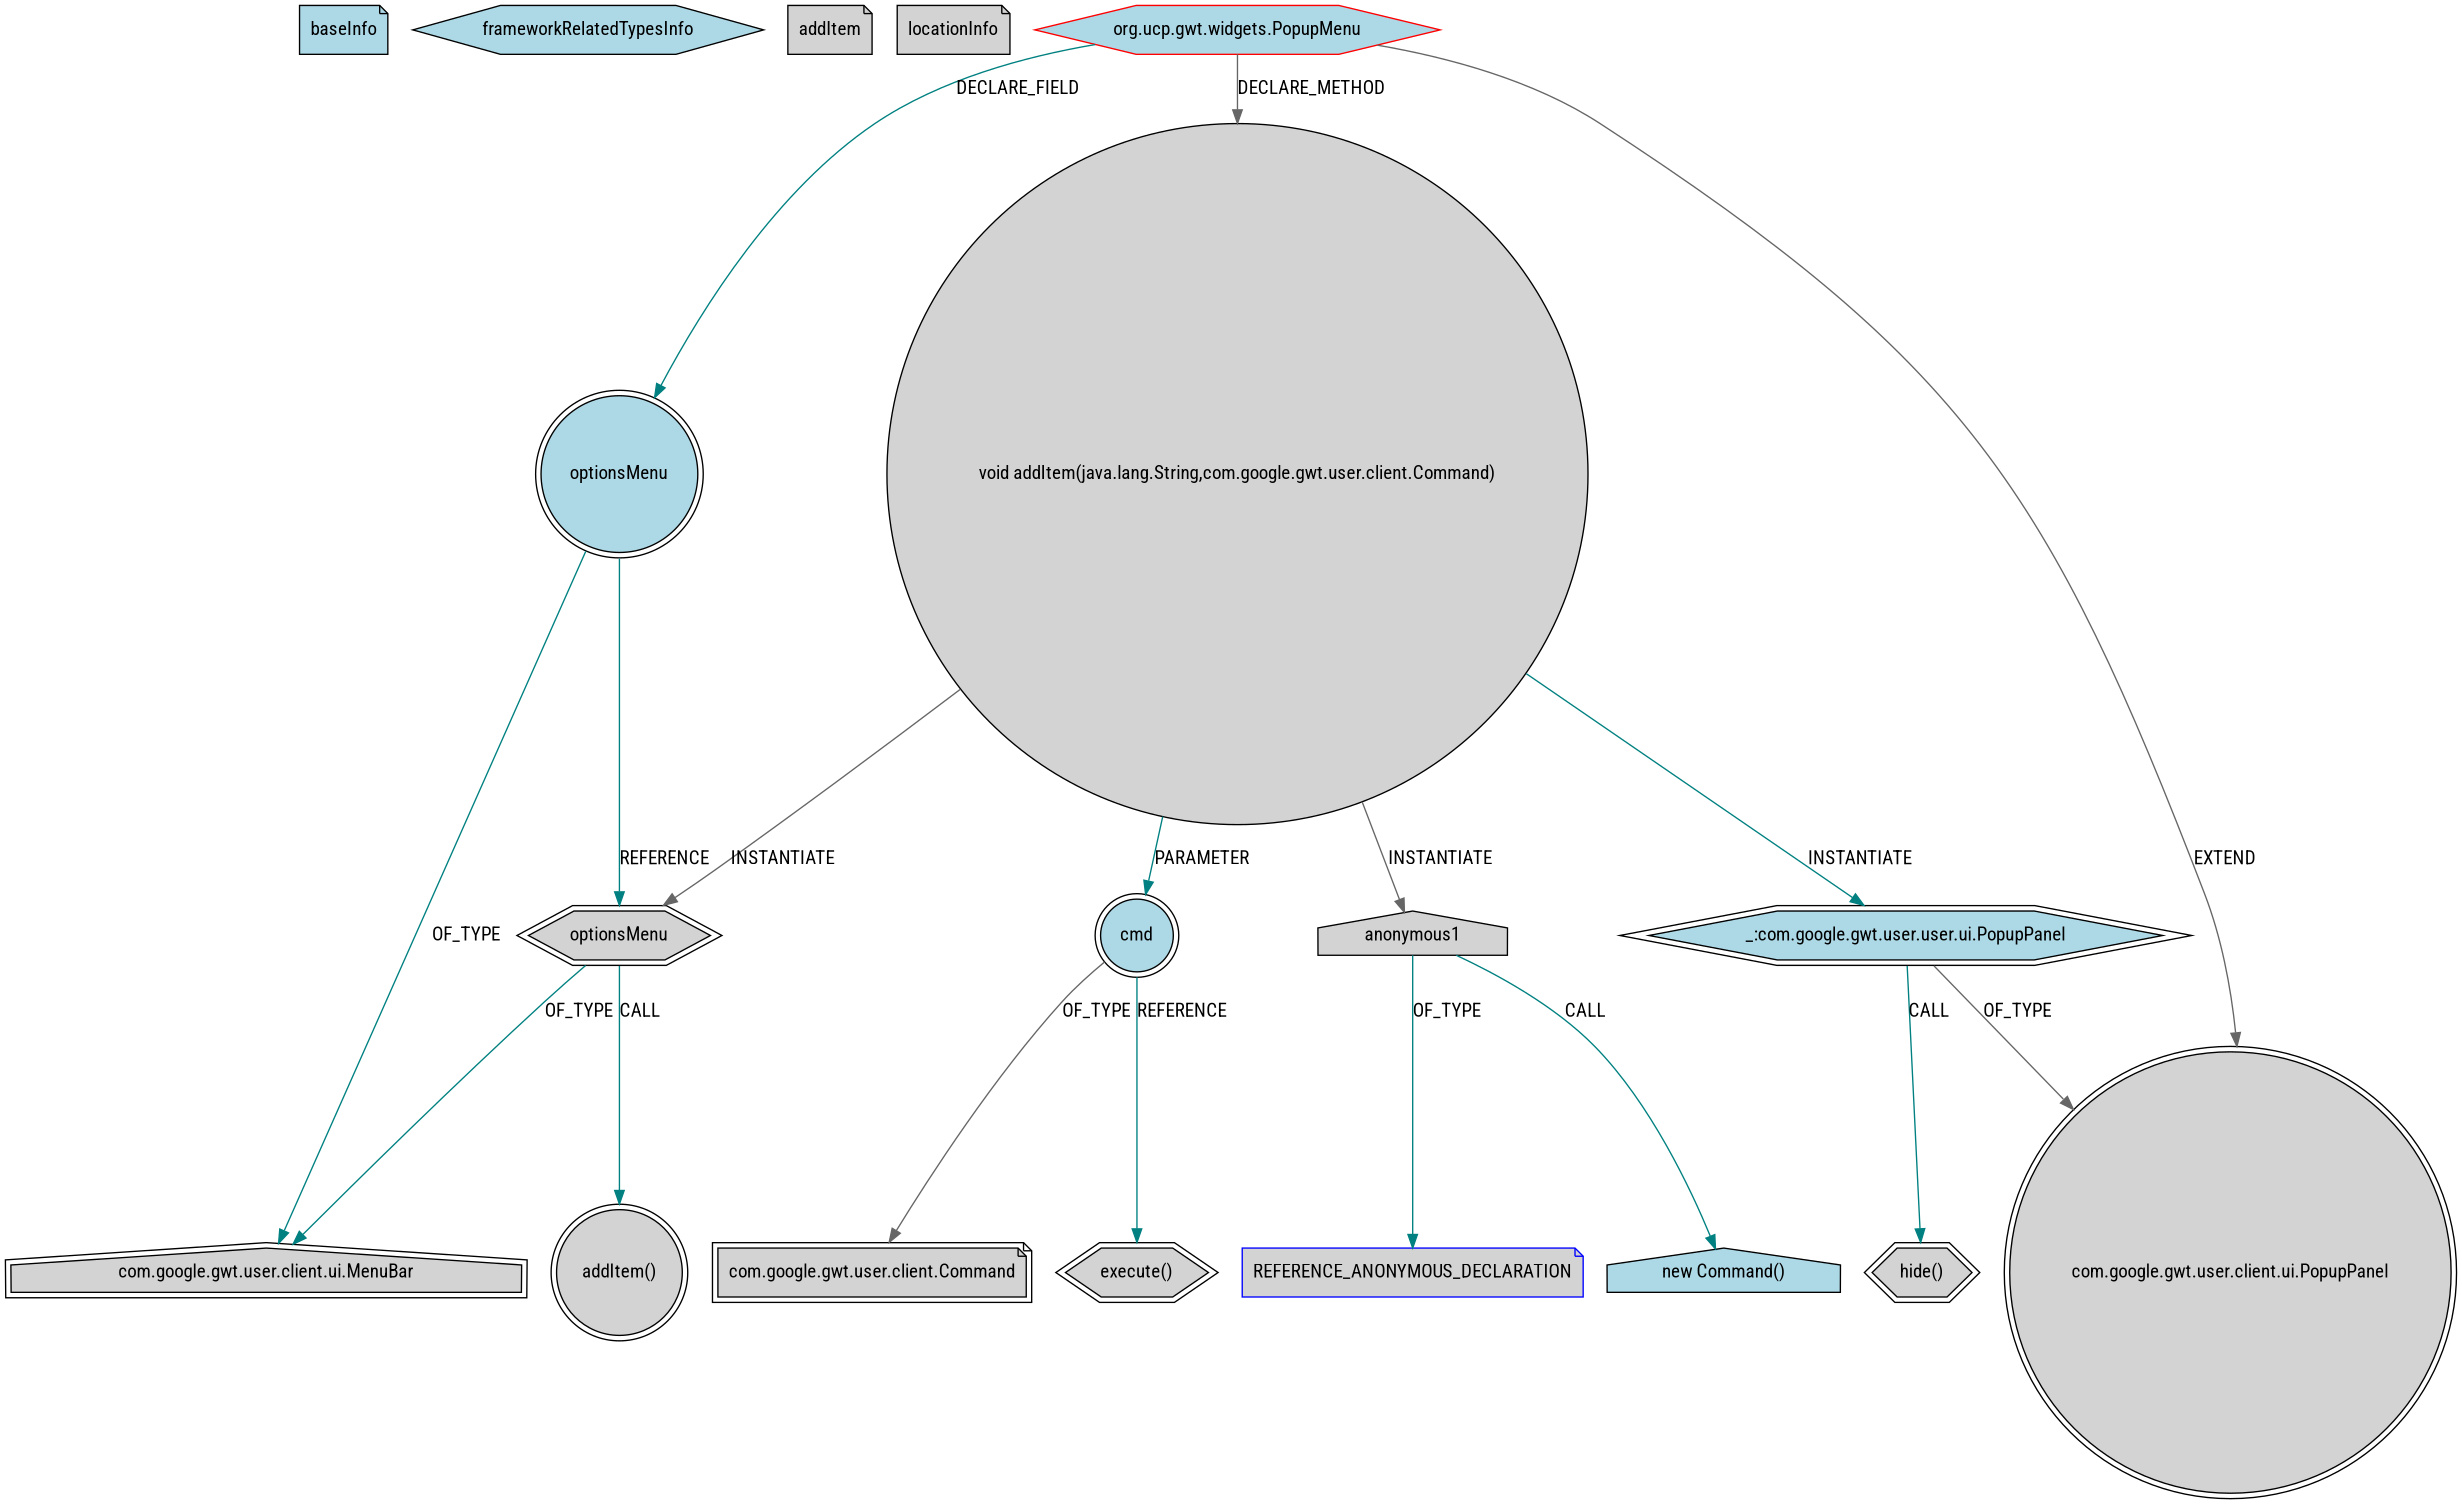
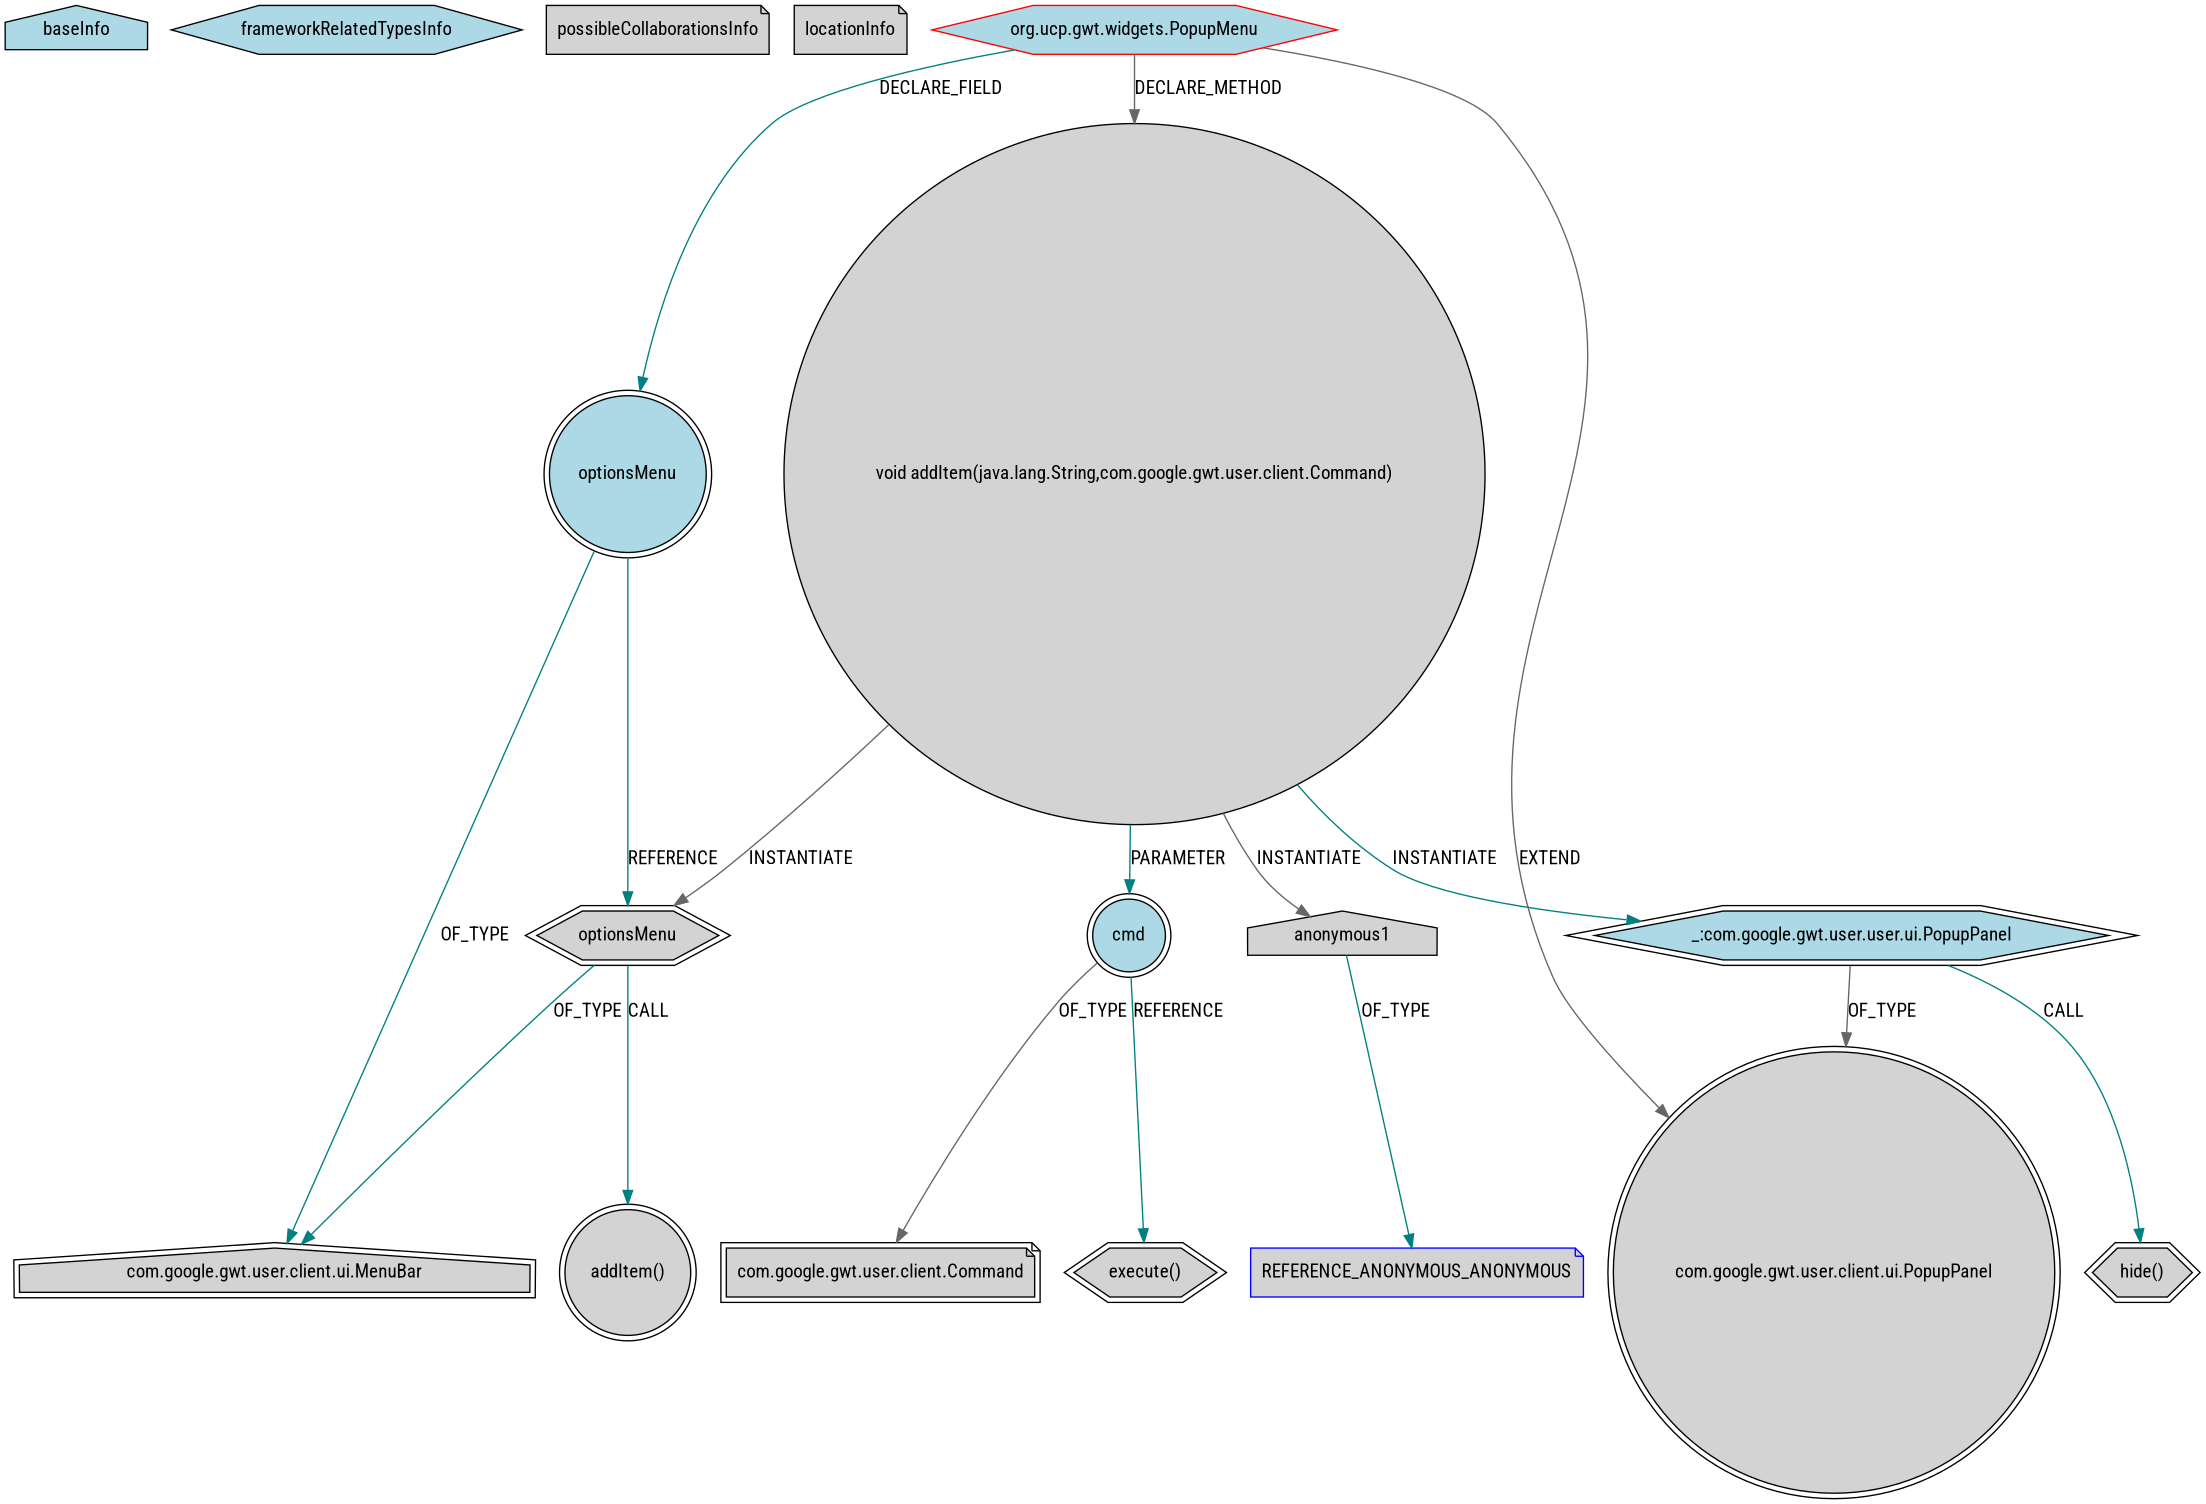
node "baseInfo": shape note -> house
node "addItem": label "addItem" -> "possibleCollaborationsInfo"
node "REFERENCE_ANONYMOUS_DECLARATION": label "REFERENCE_ANONYMOUS_DECLARATION" -> "REFERENCE_ANONYMOUS_ANONYMOUS"
node "new Command()": removed
